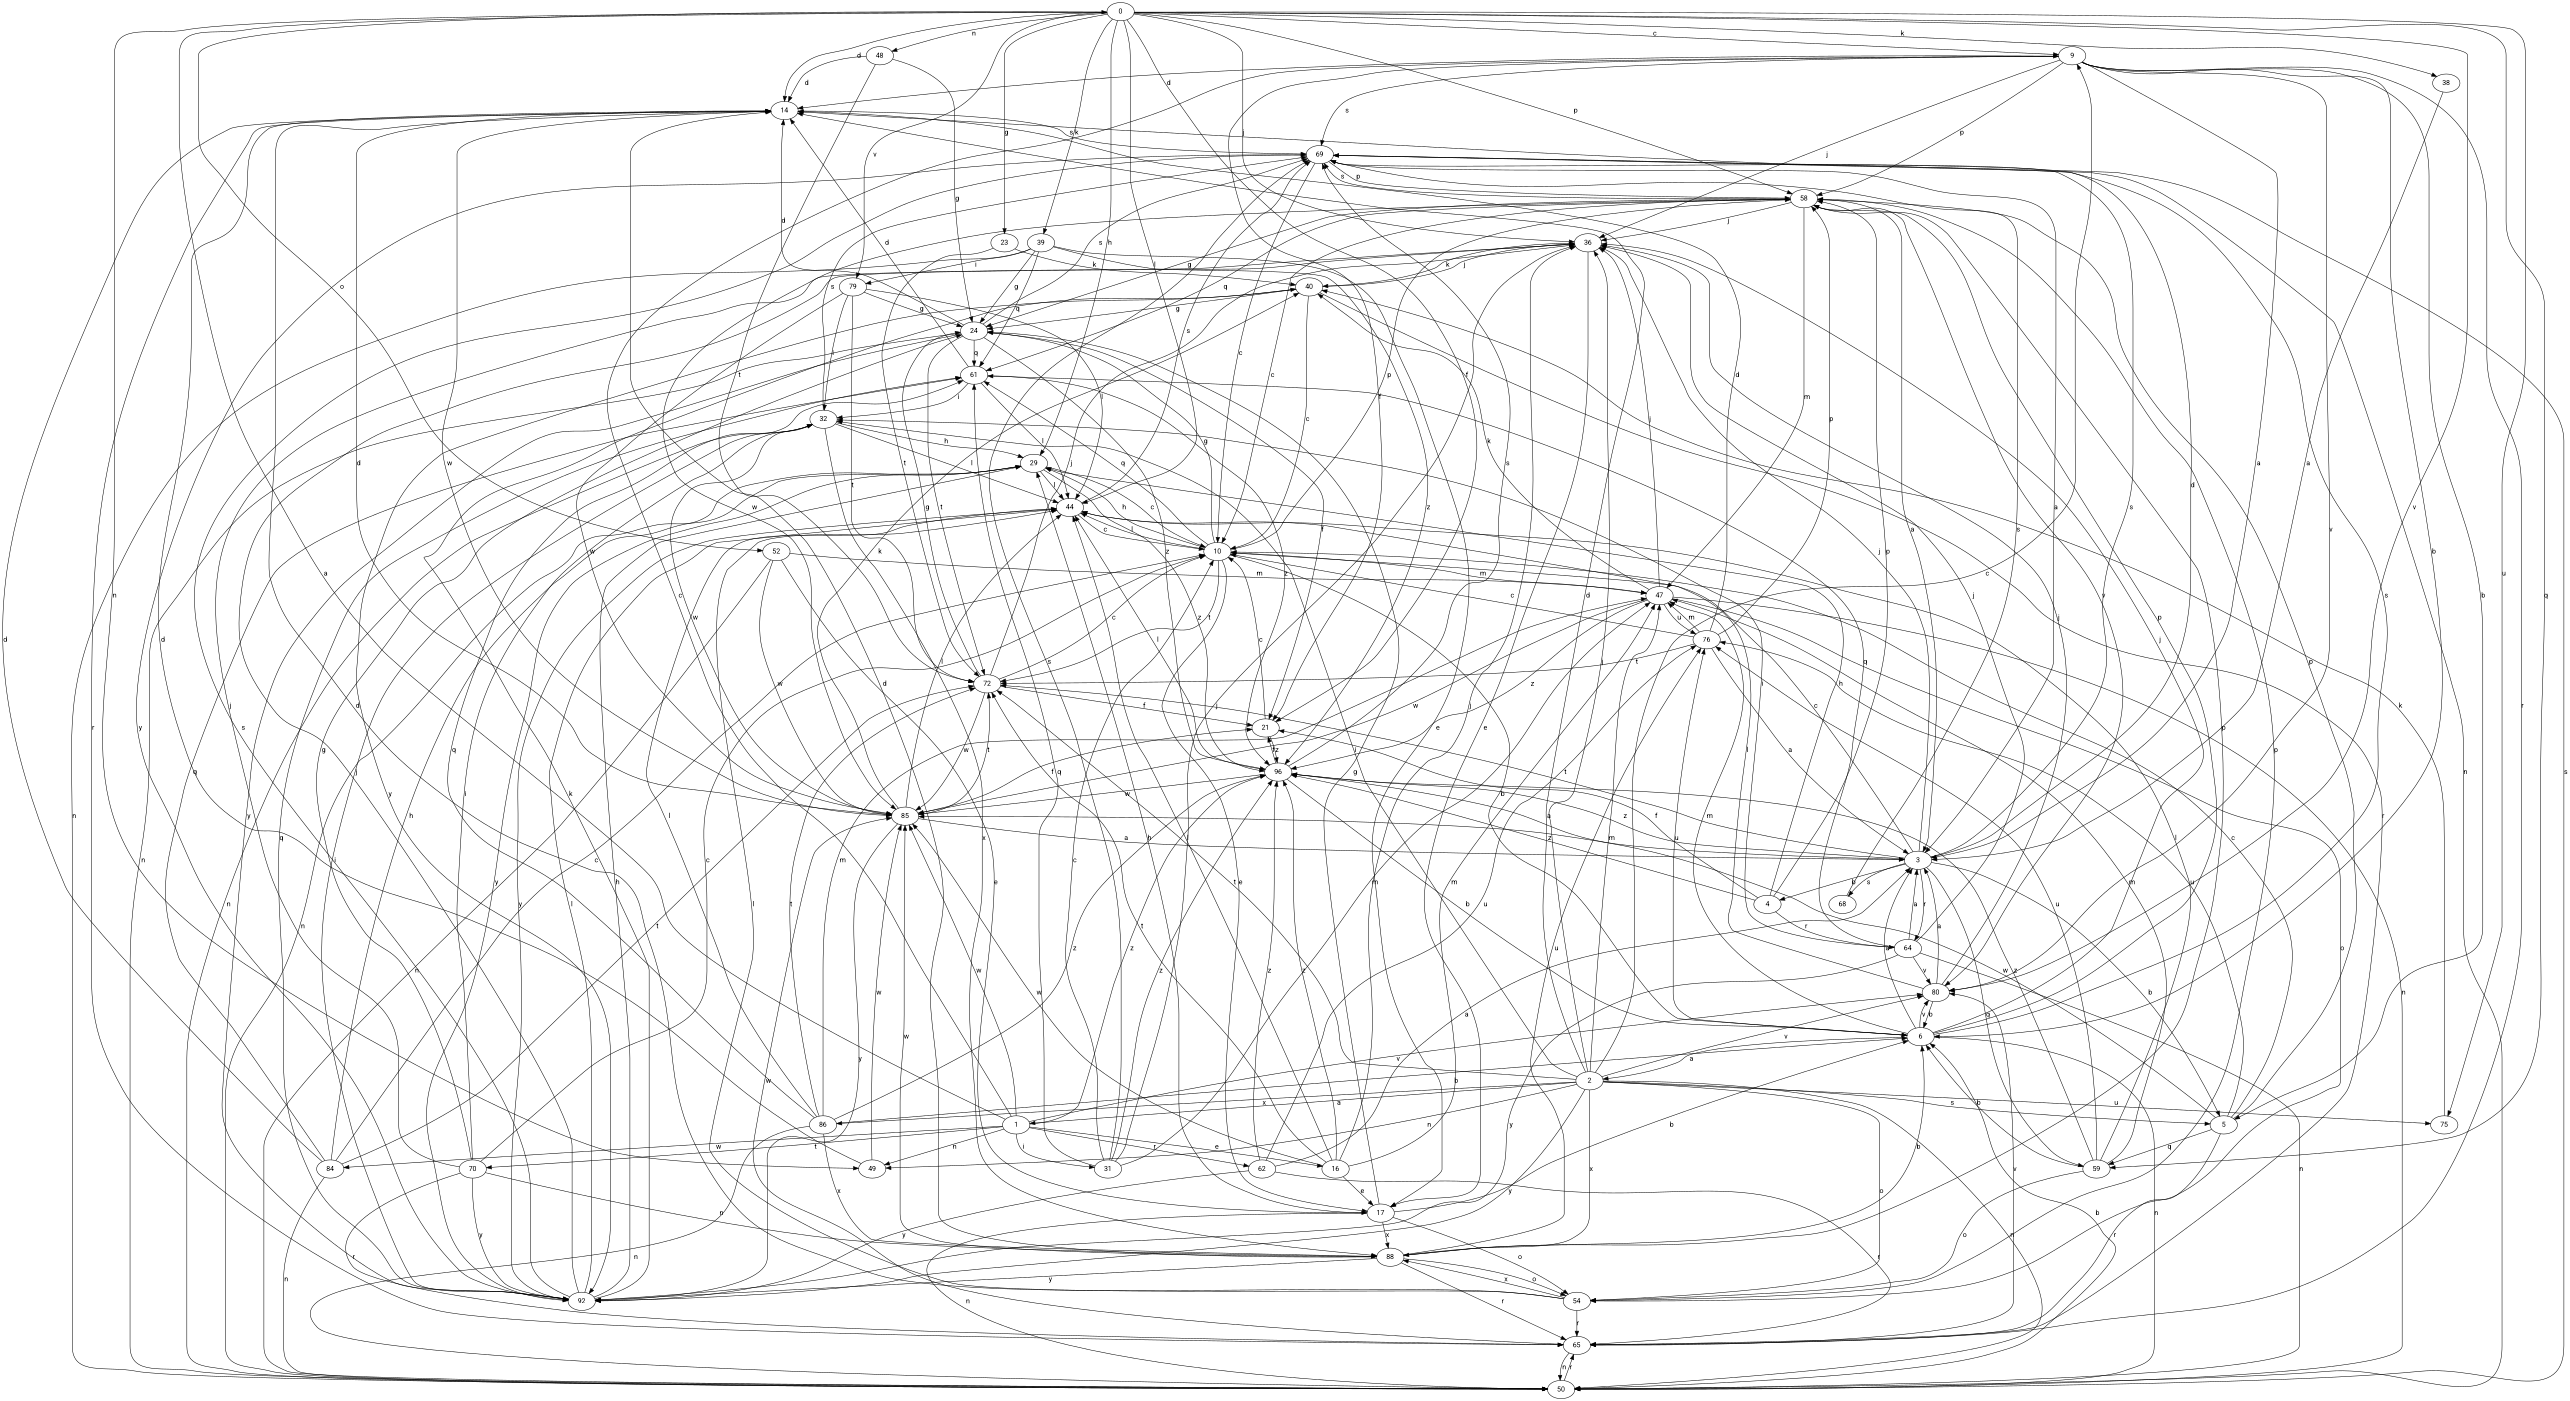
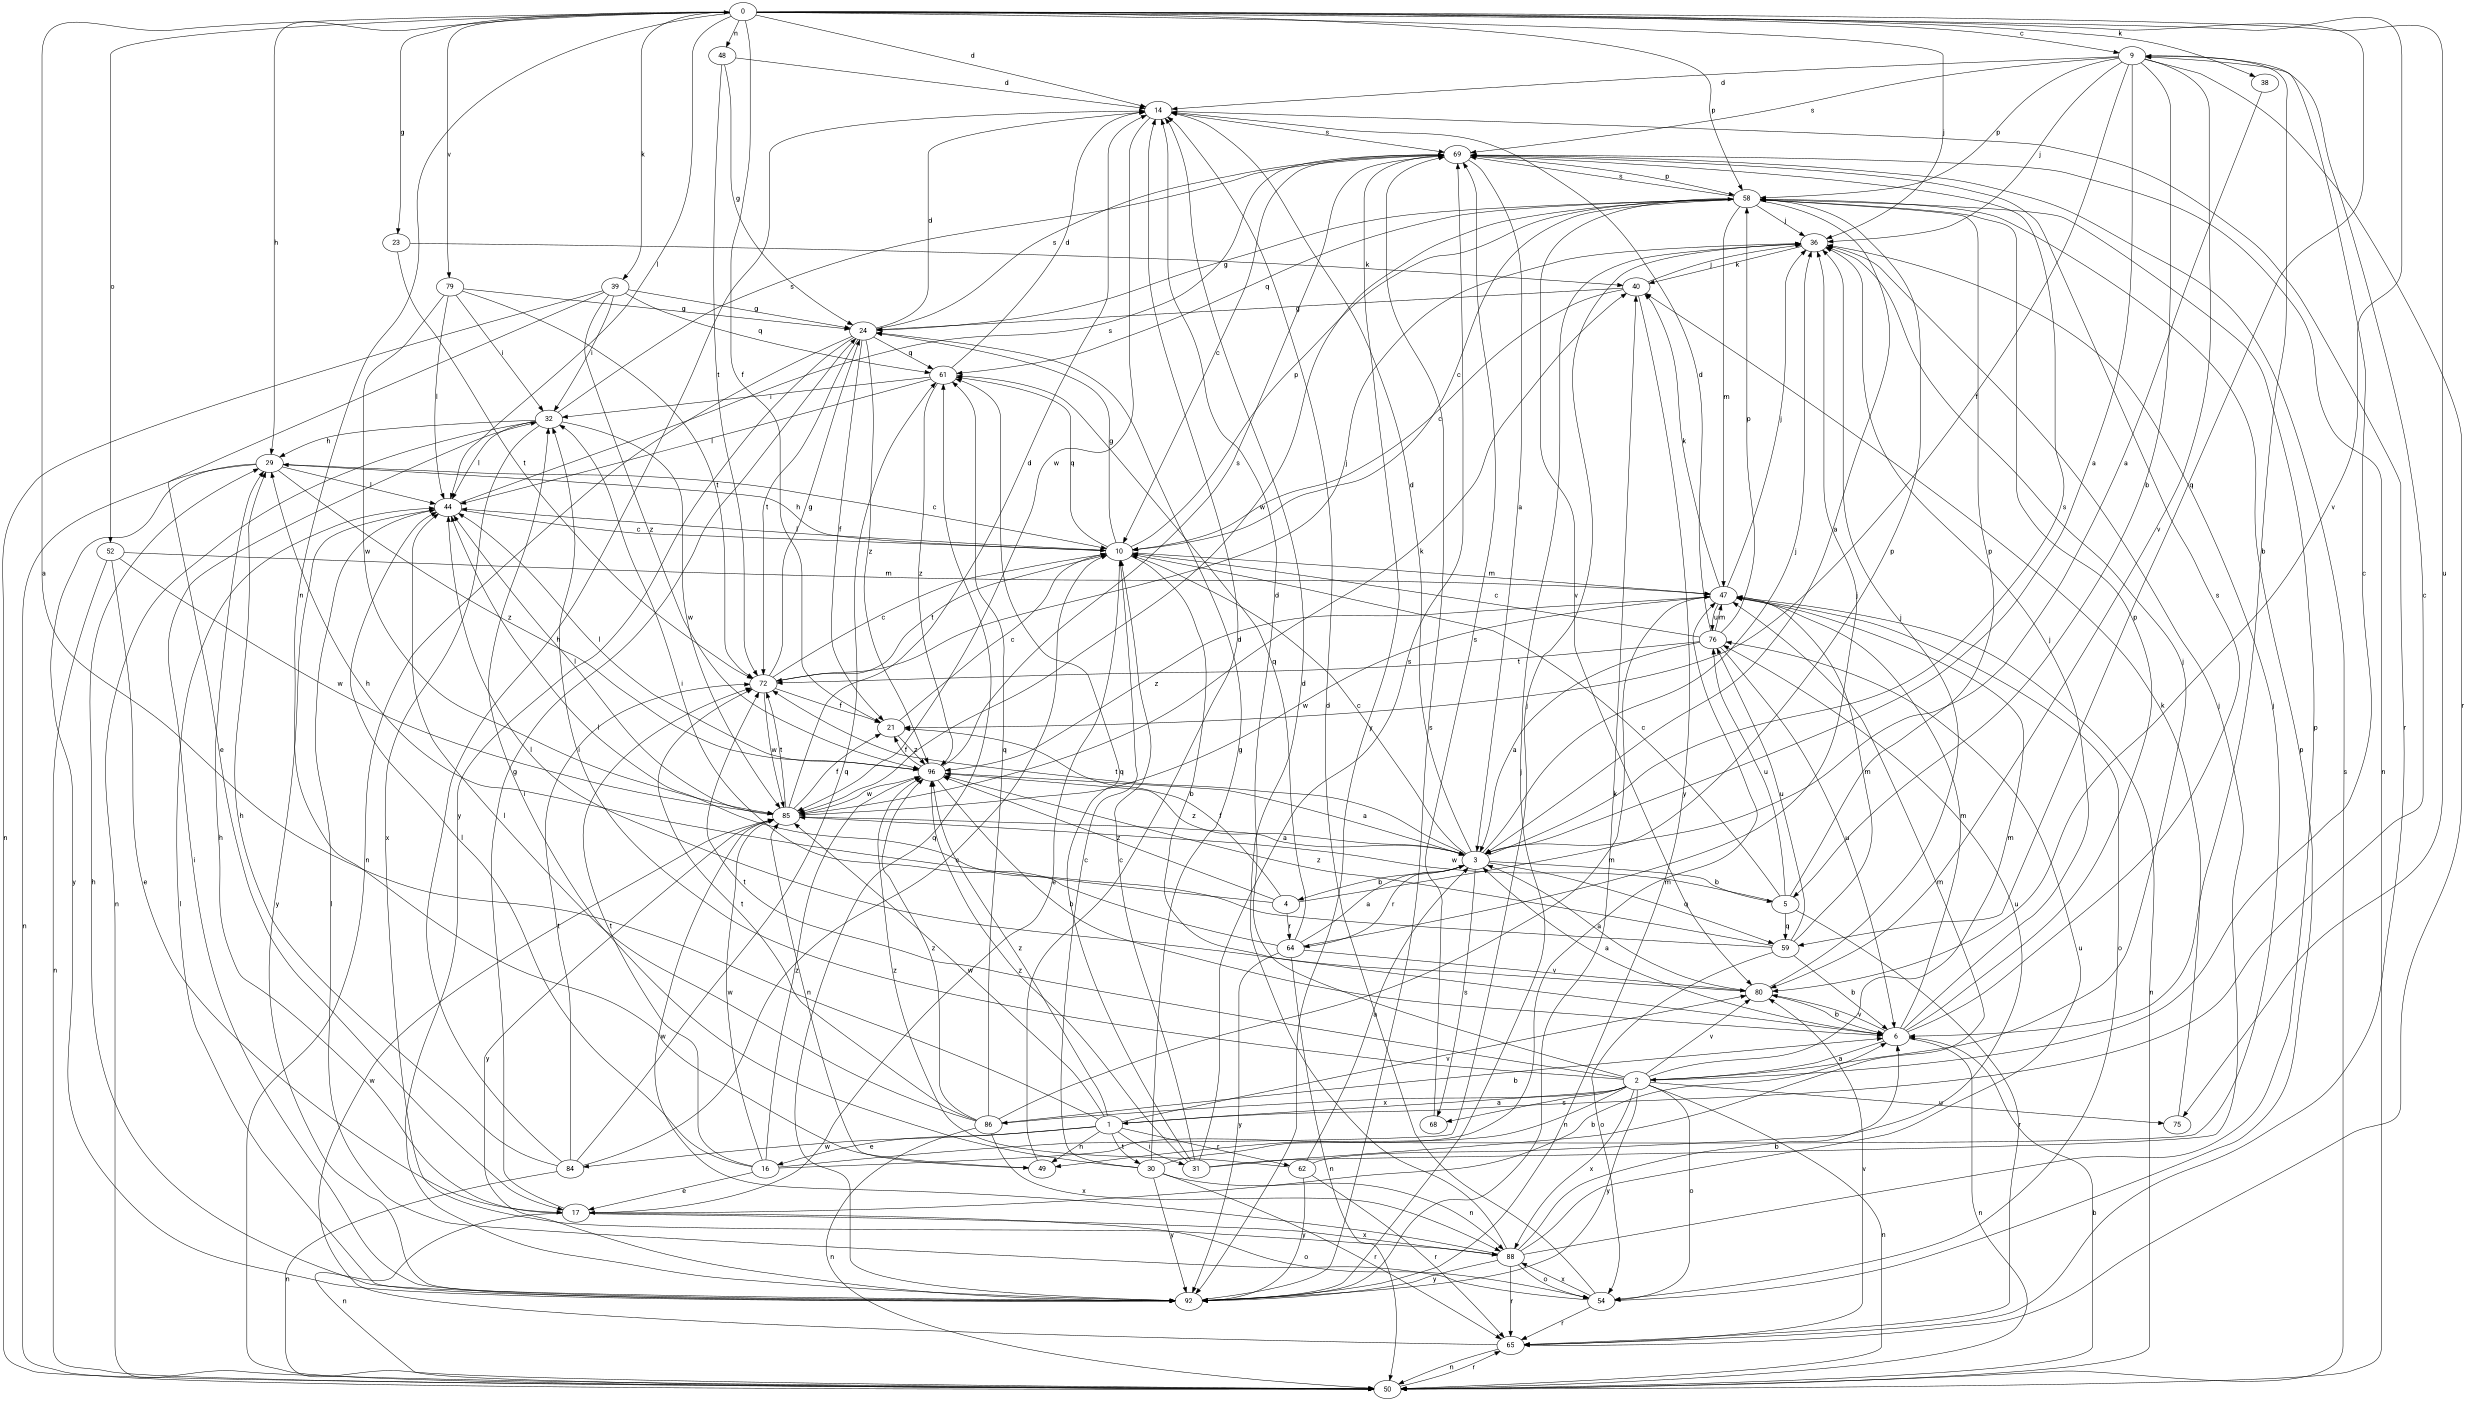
edge "39" -> "79": now "39" -> "32"
edge "84" -> "14": label "d" -> "h"
edge "36" -> "17": removed, label "e"
edge "40" -> "65": removed, label "r"
edge "6" -> "76": reversed
edge "49" -> "85": label "w" -> "n"
edge "2" -> "5": now "2" -> "68"
node "70": label "70" -> "30"
